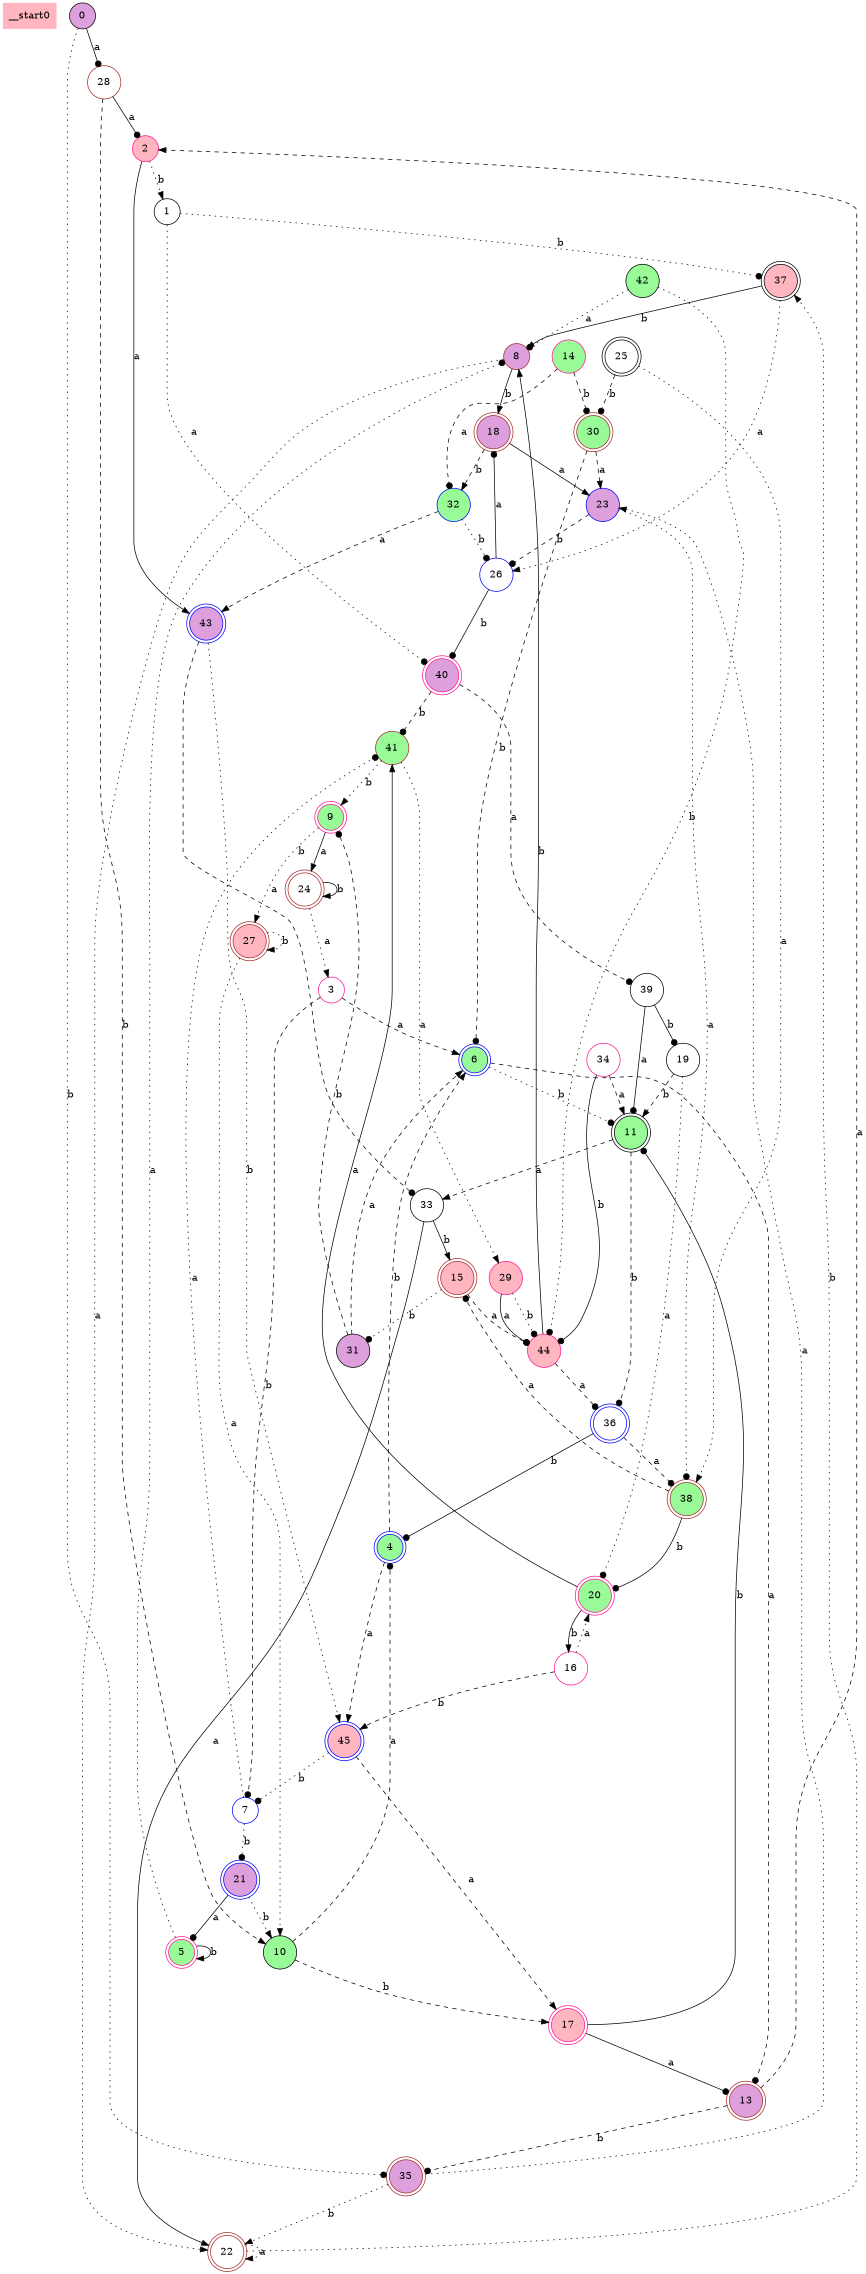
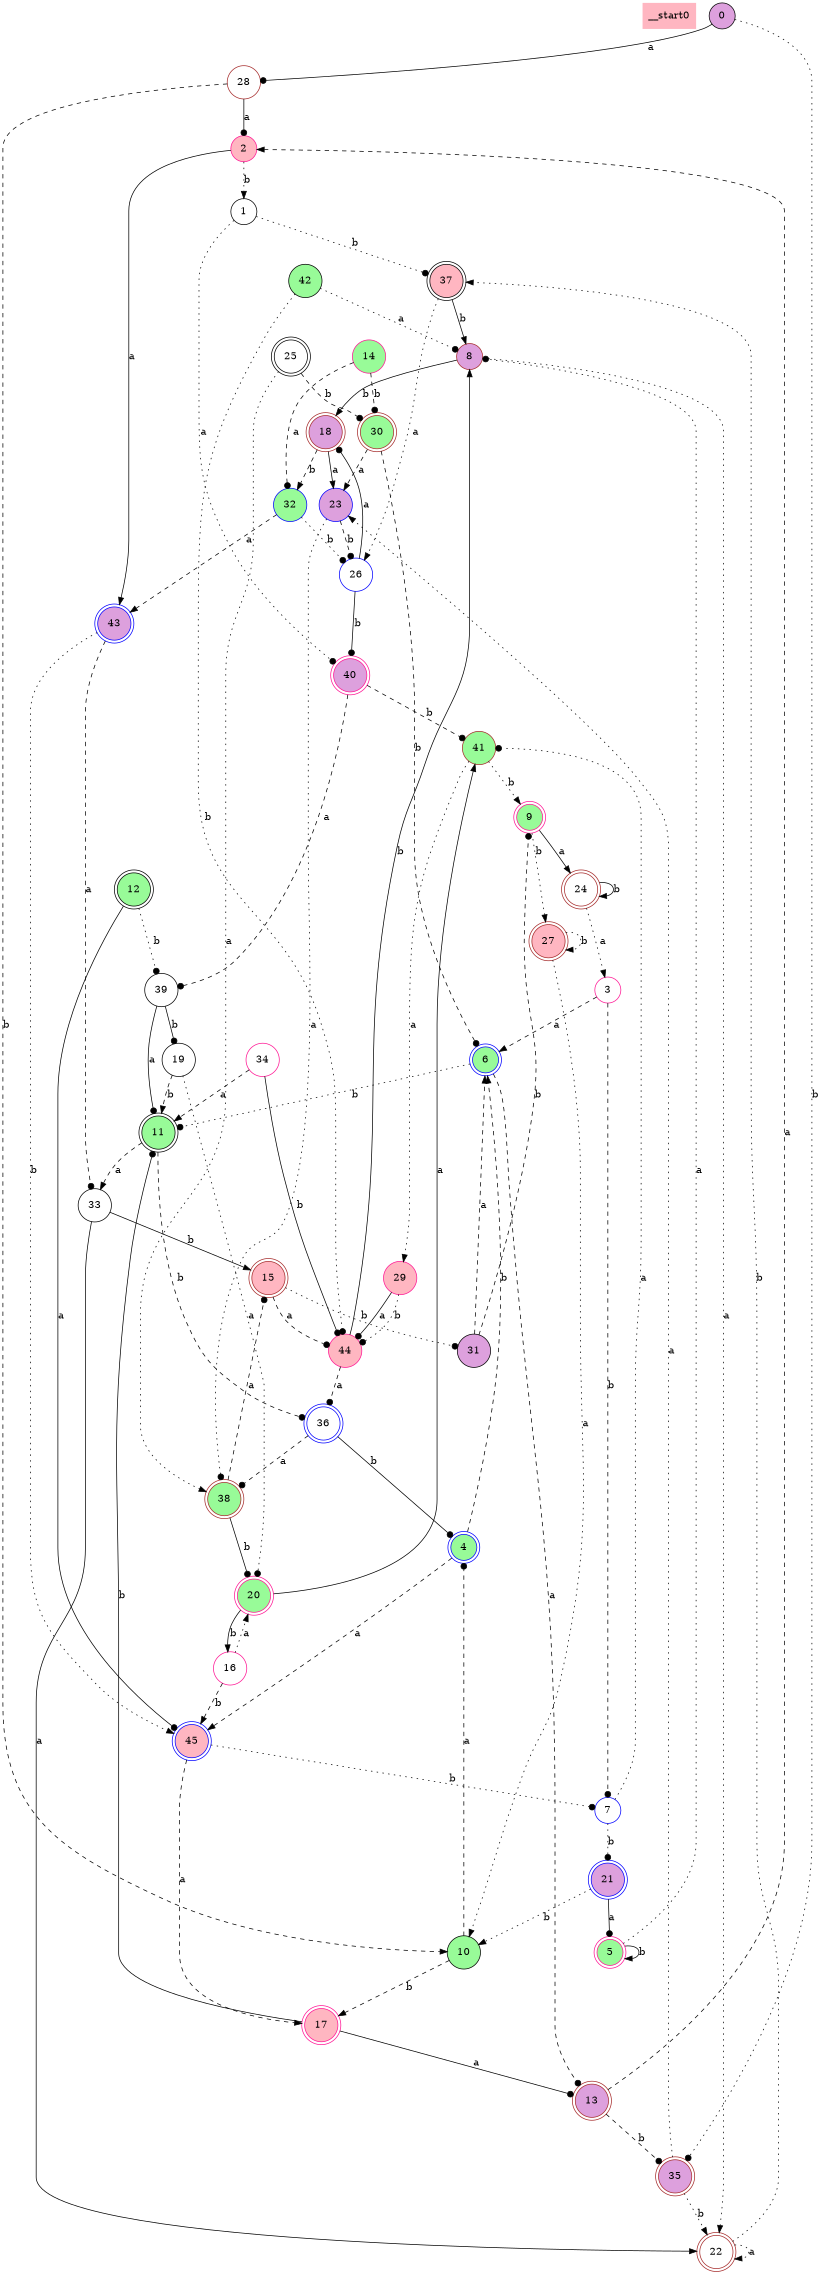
node "12": added
